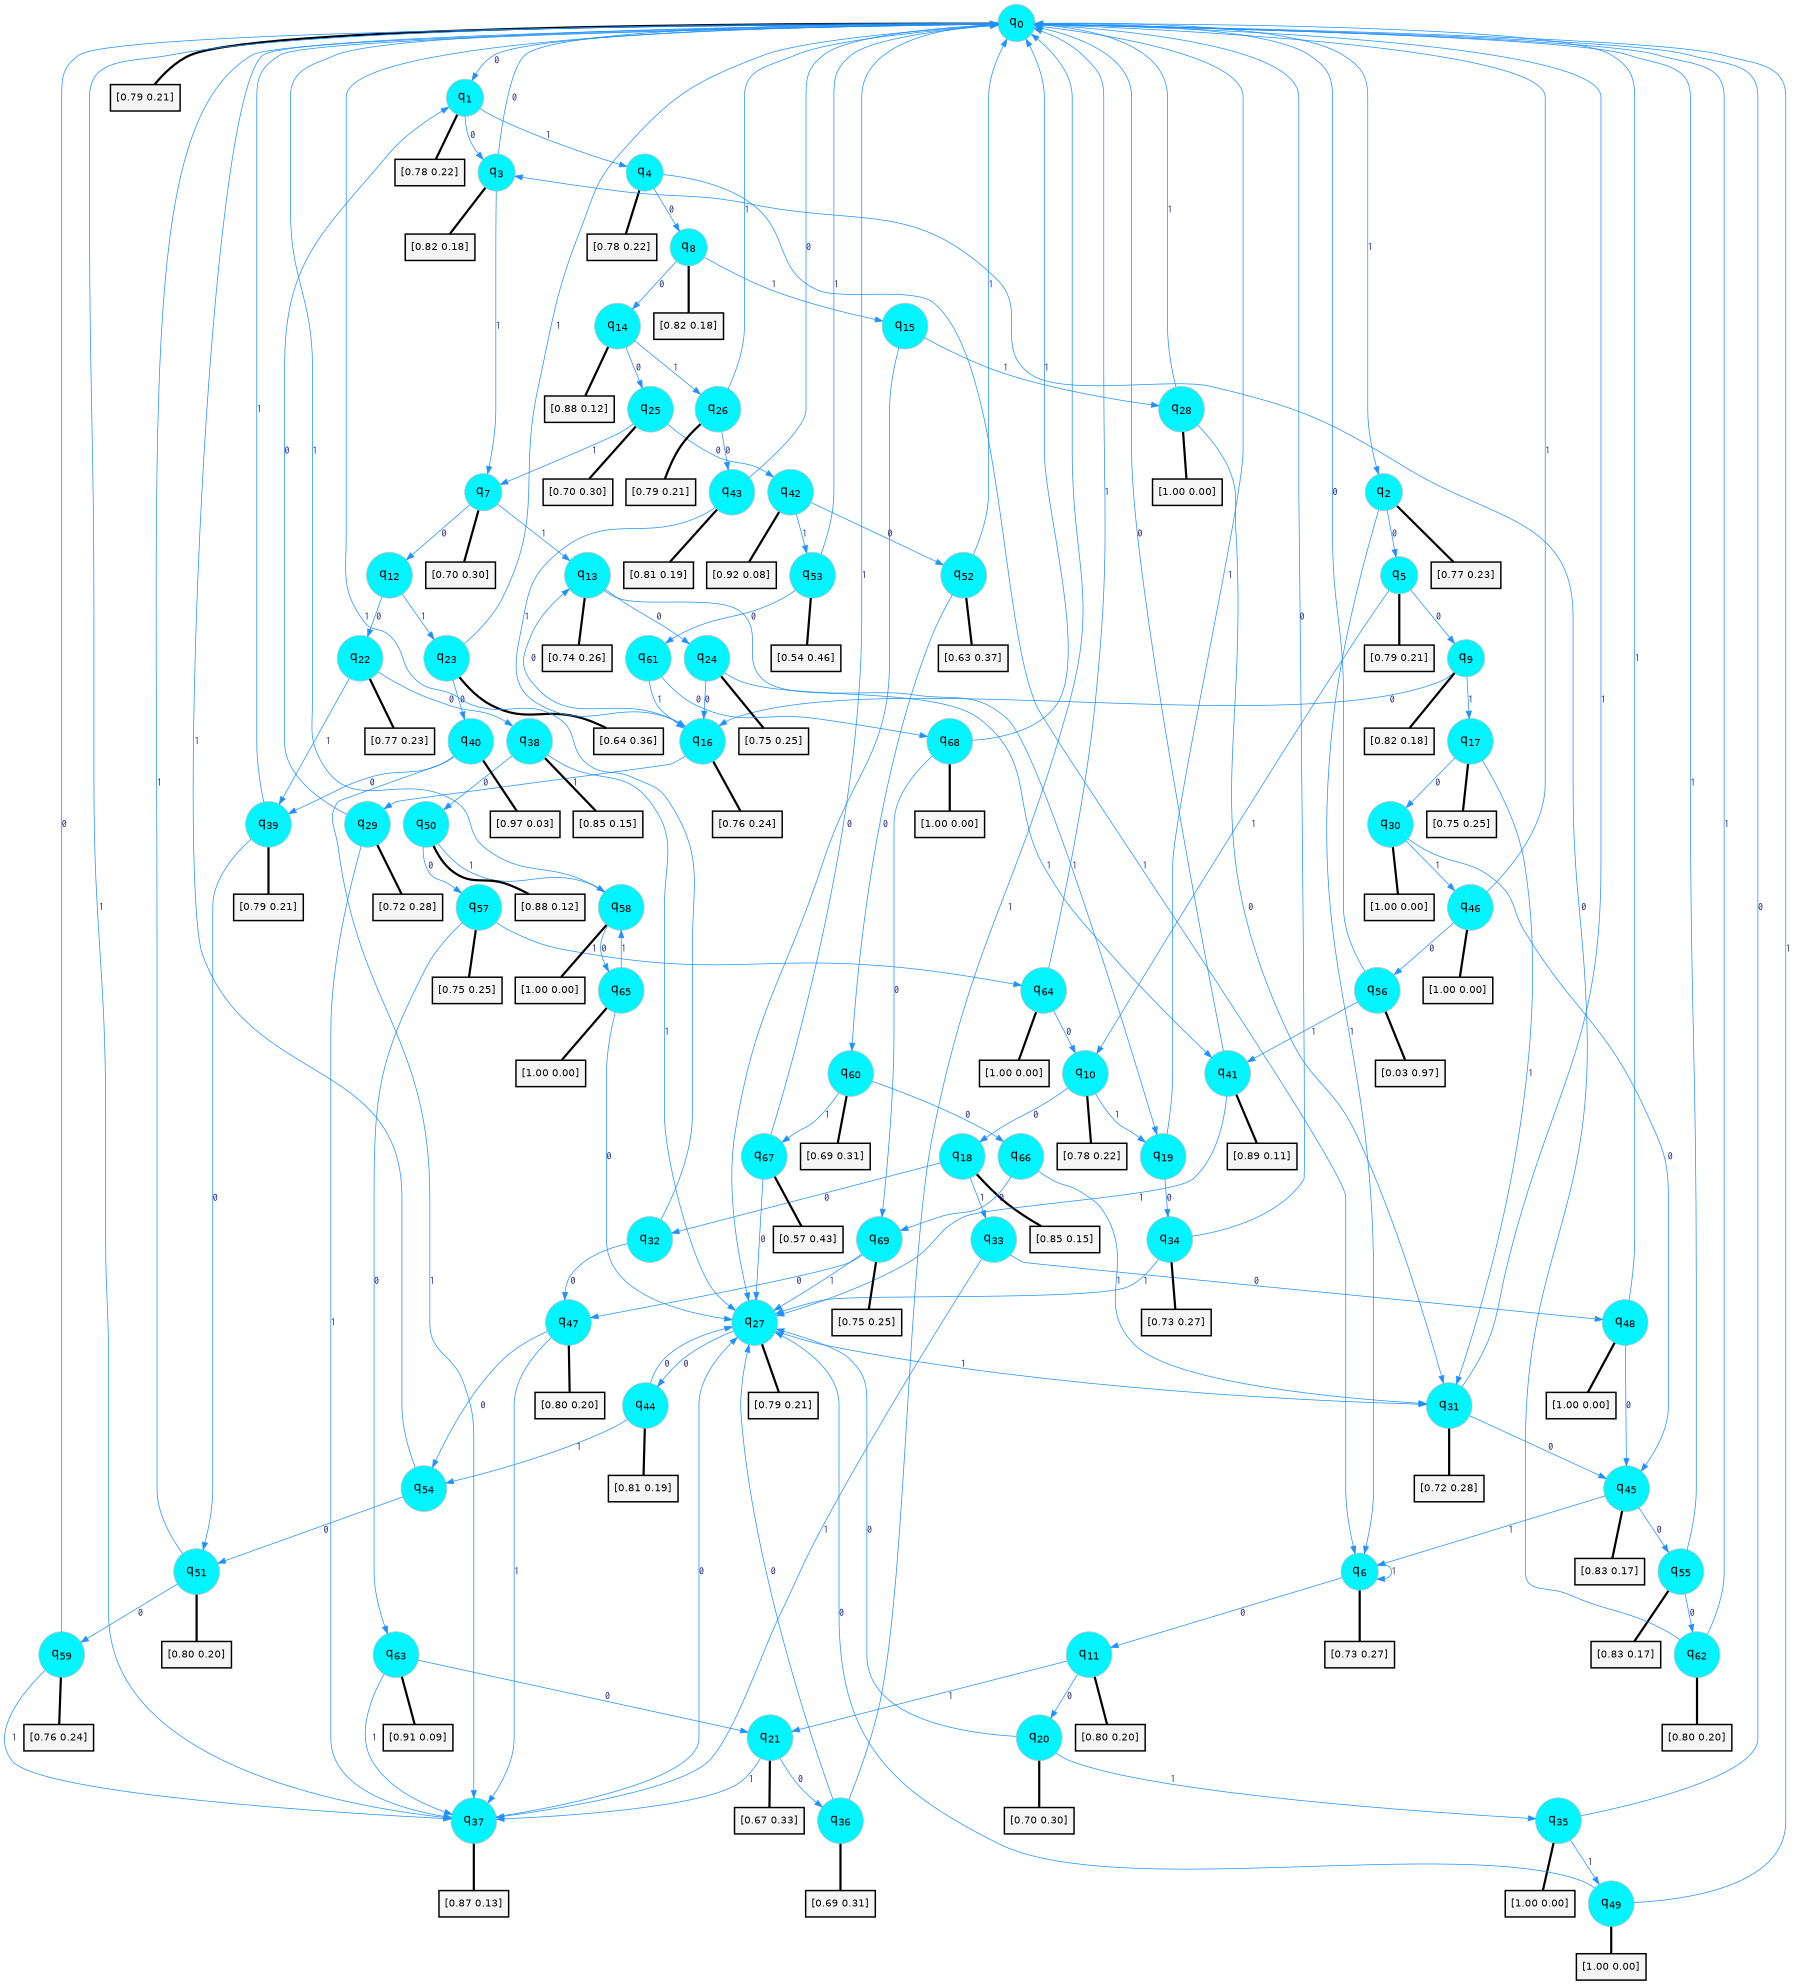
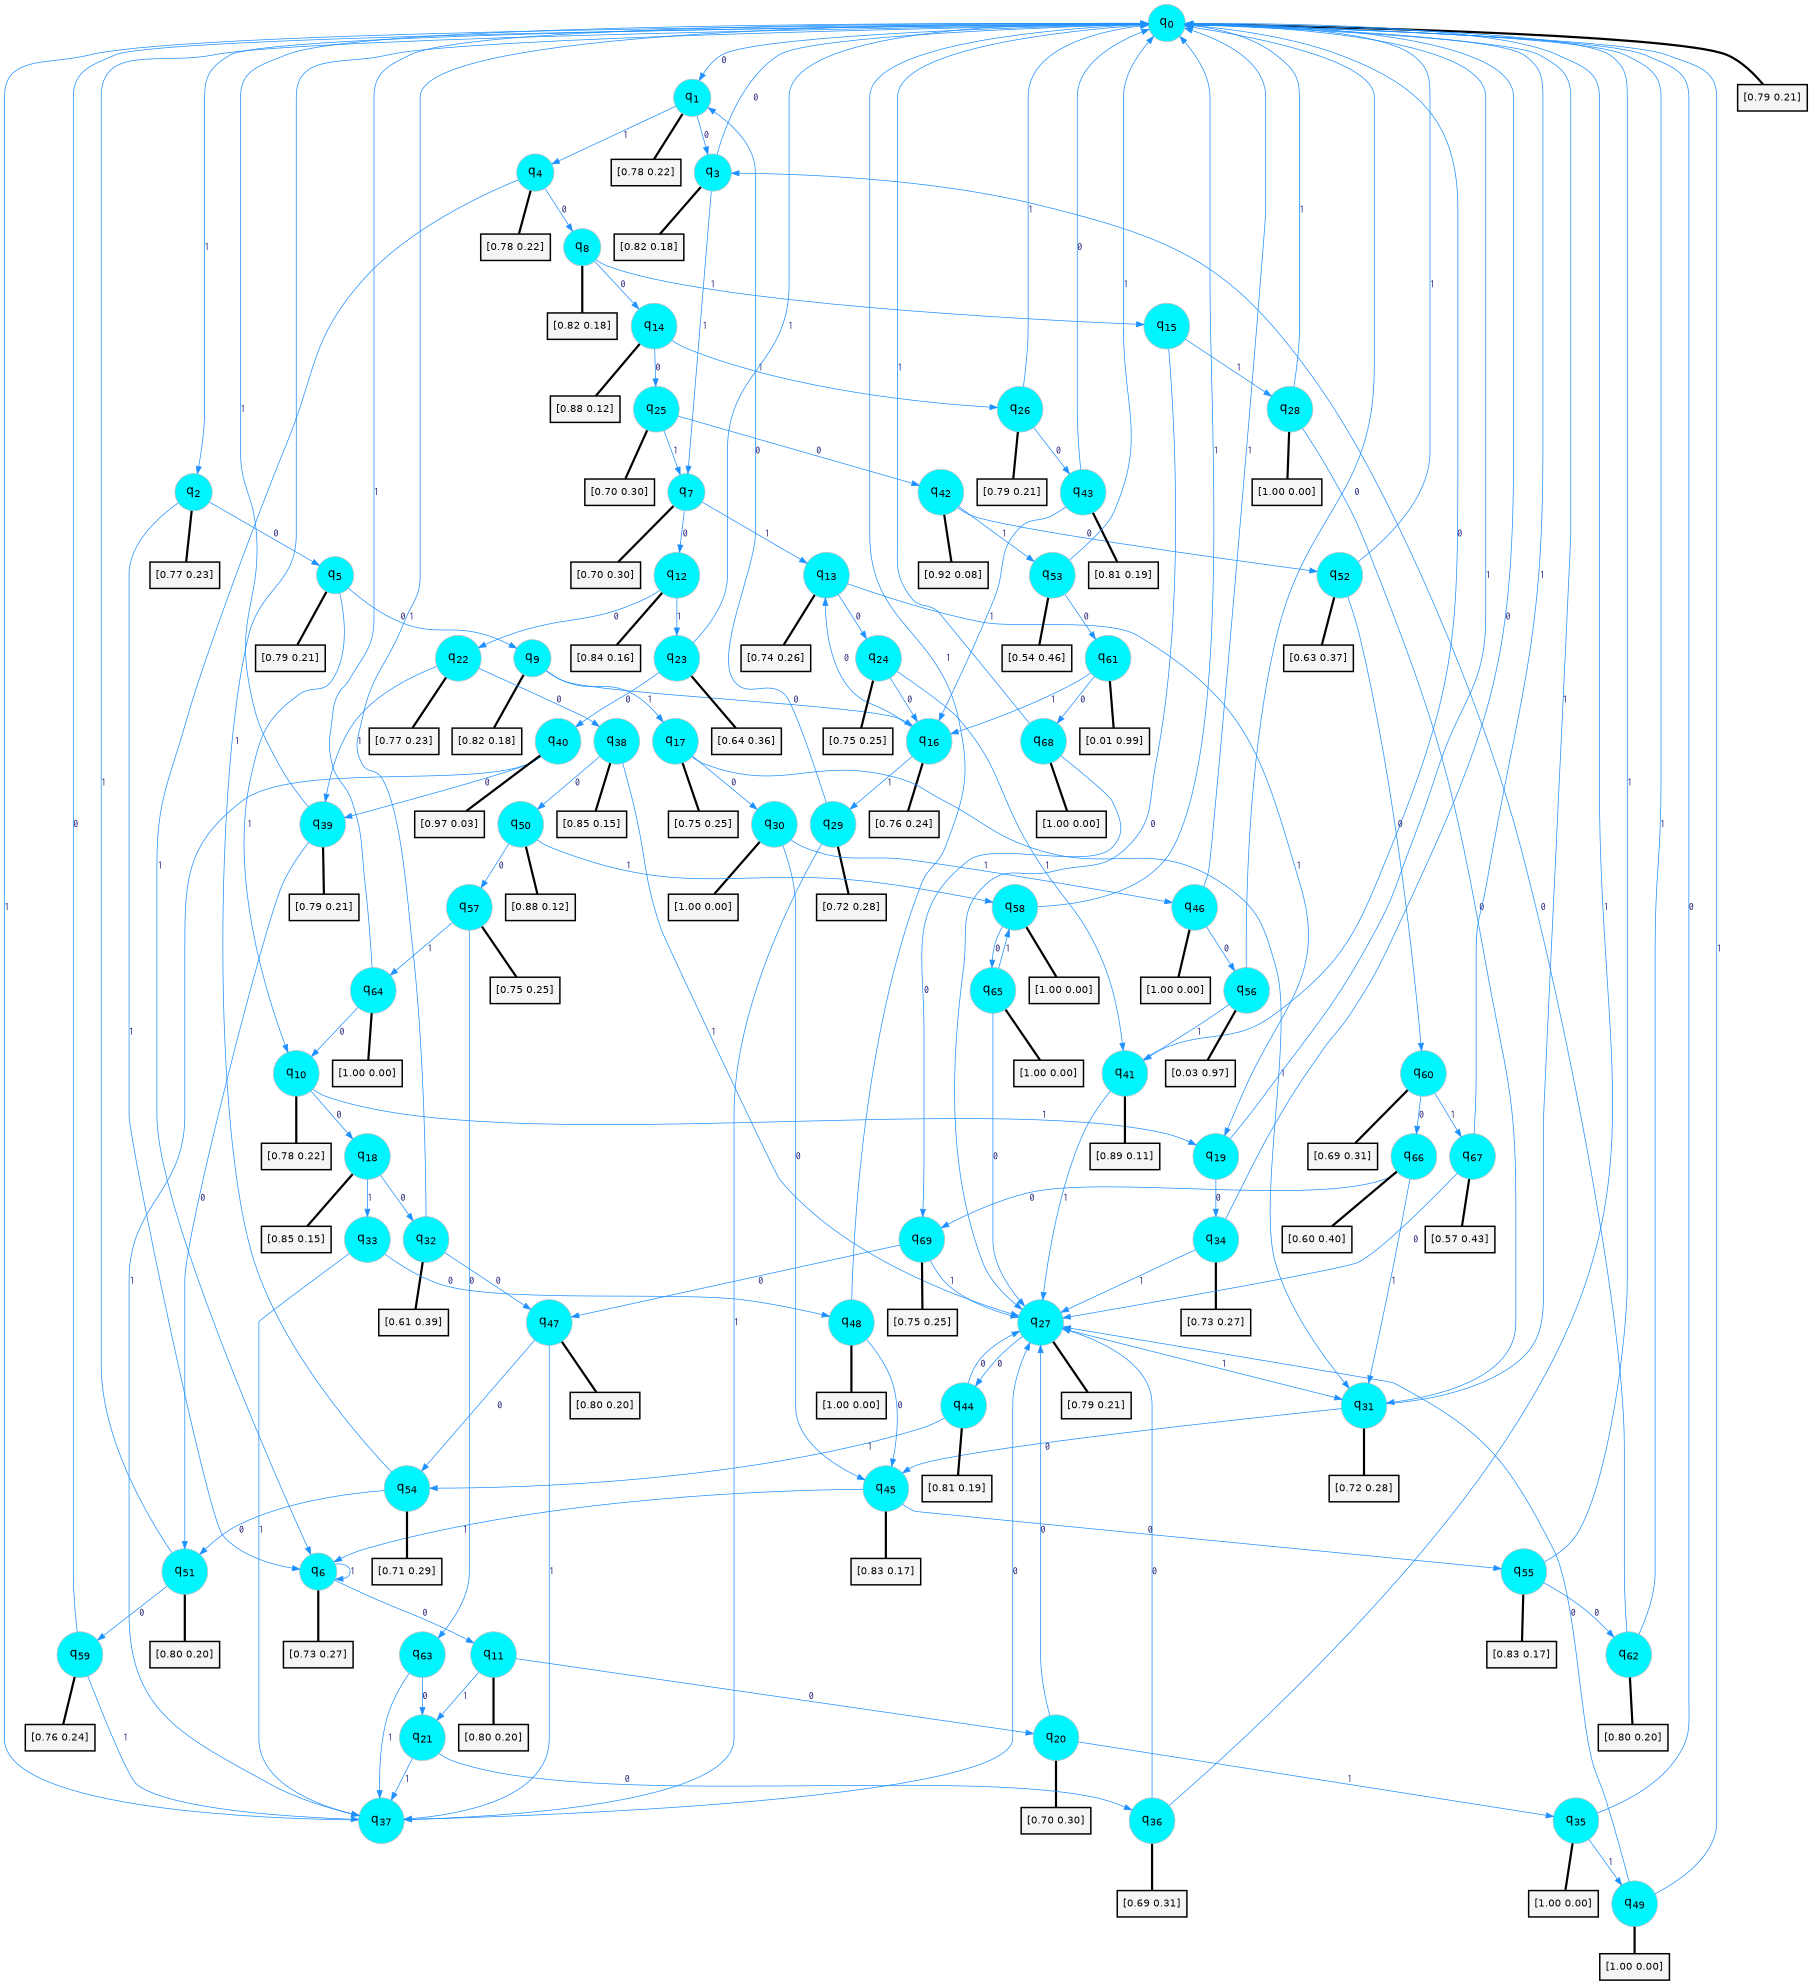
node "[0.84 0.16]": added
node "[0.01 0.99]": added
node "[0.60 0.40]": added
node "[0.61 0.39]": added
node "[0.71 0.29]": added
node "[0.91 0.09]": removed
node "[0.67 0.33]": removed
node "[0.87 0.13]": removed
